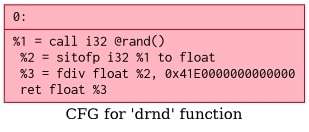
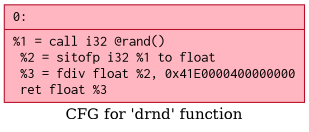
node "0:": text "%3 = fdiv float %2, 0x41E0000000000000" -> "%3 = fdiv float %2, 0x41E0000400000000"
